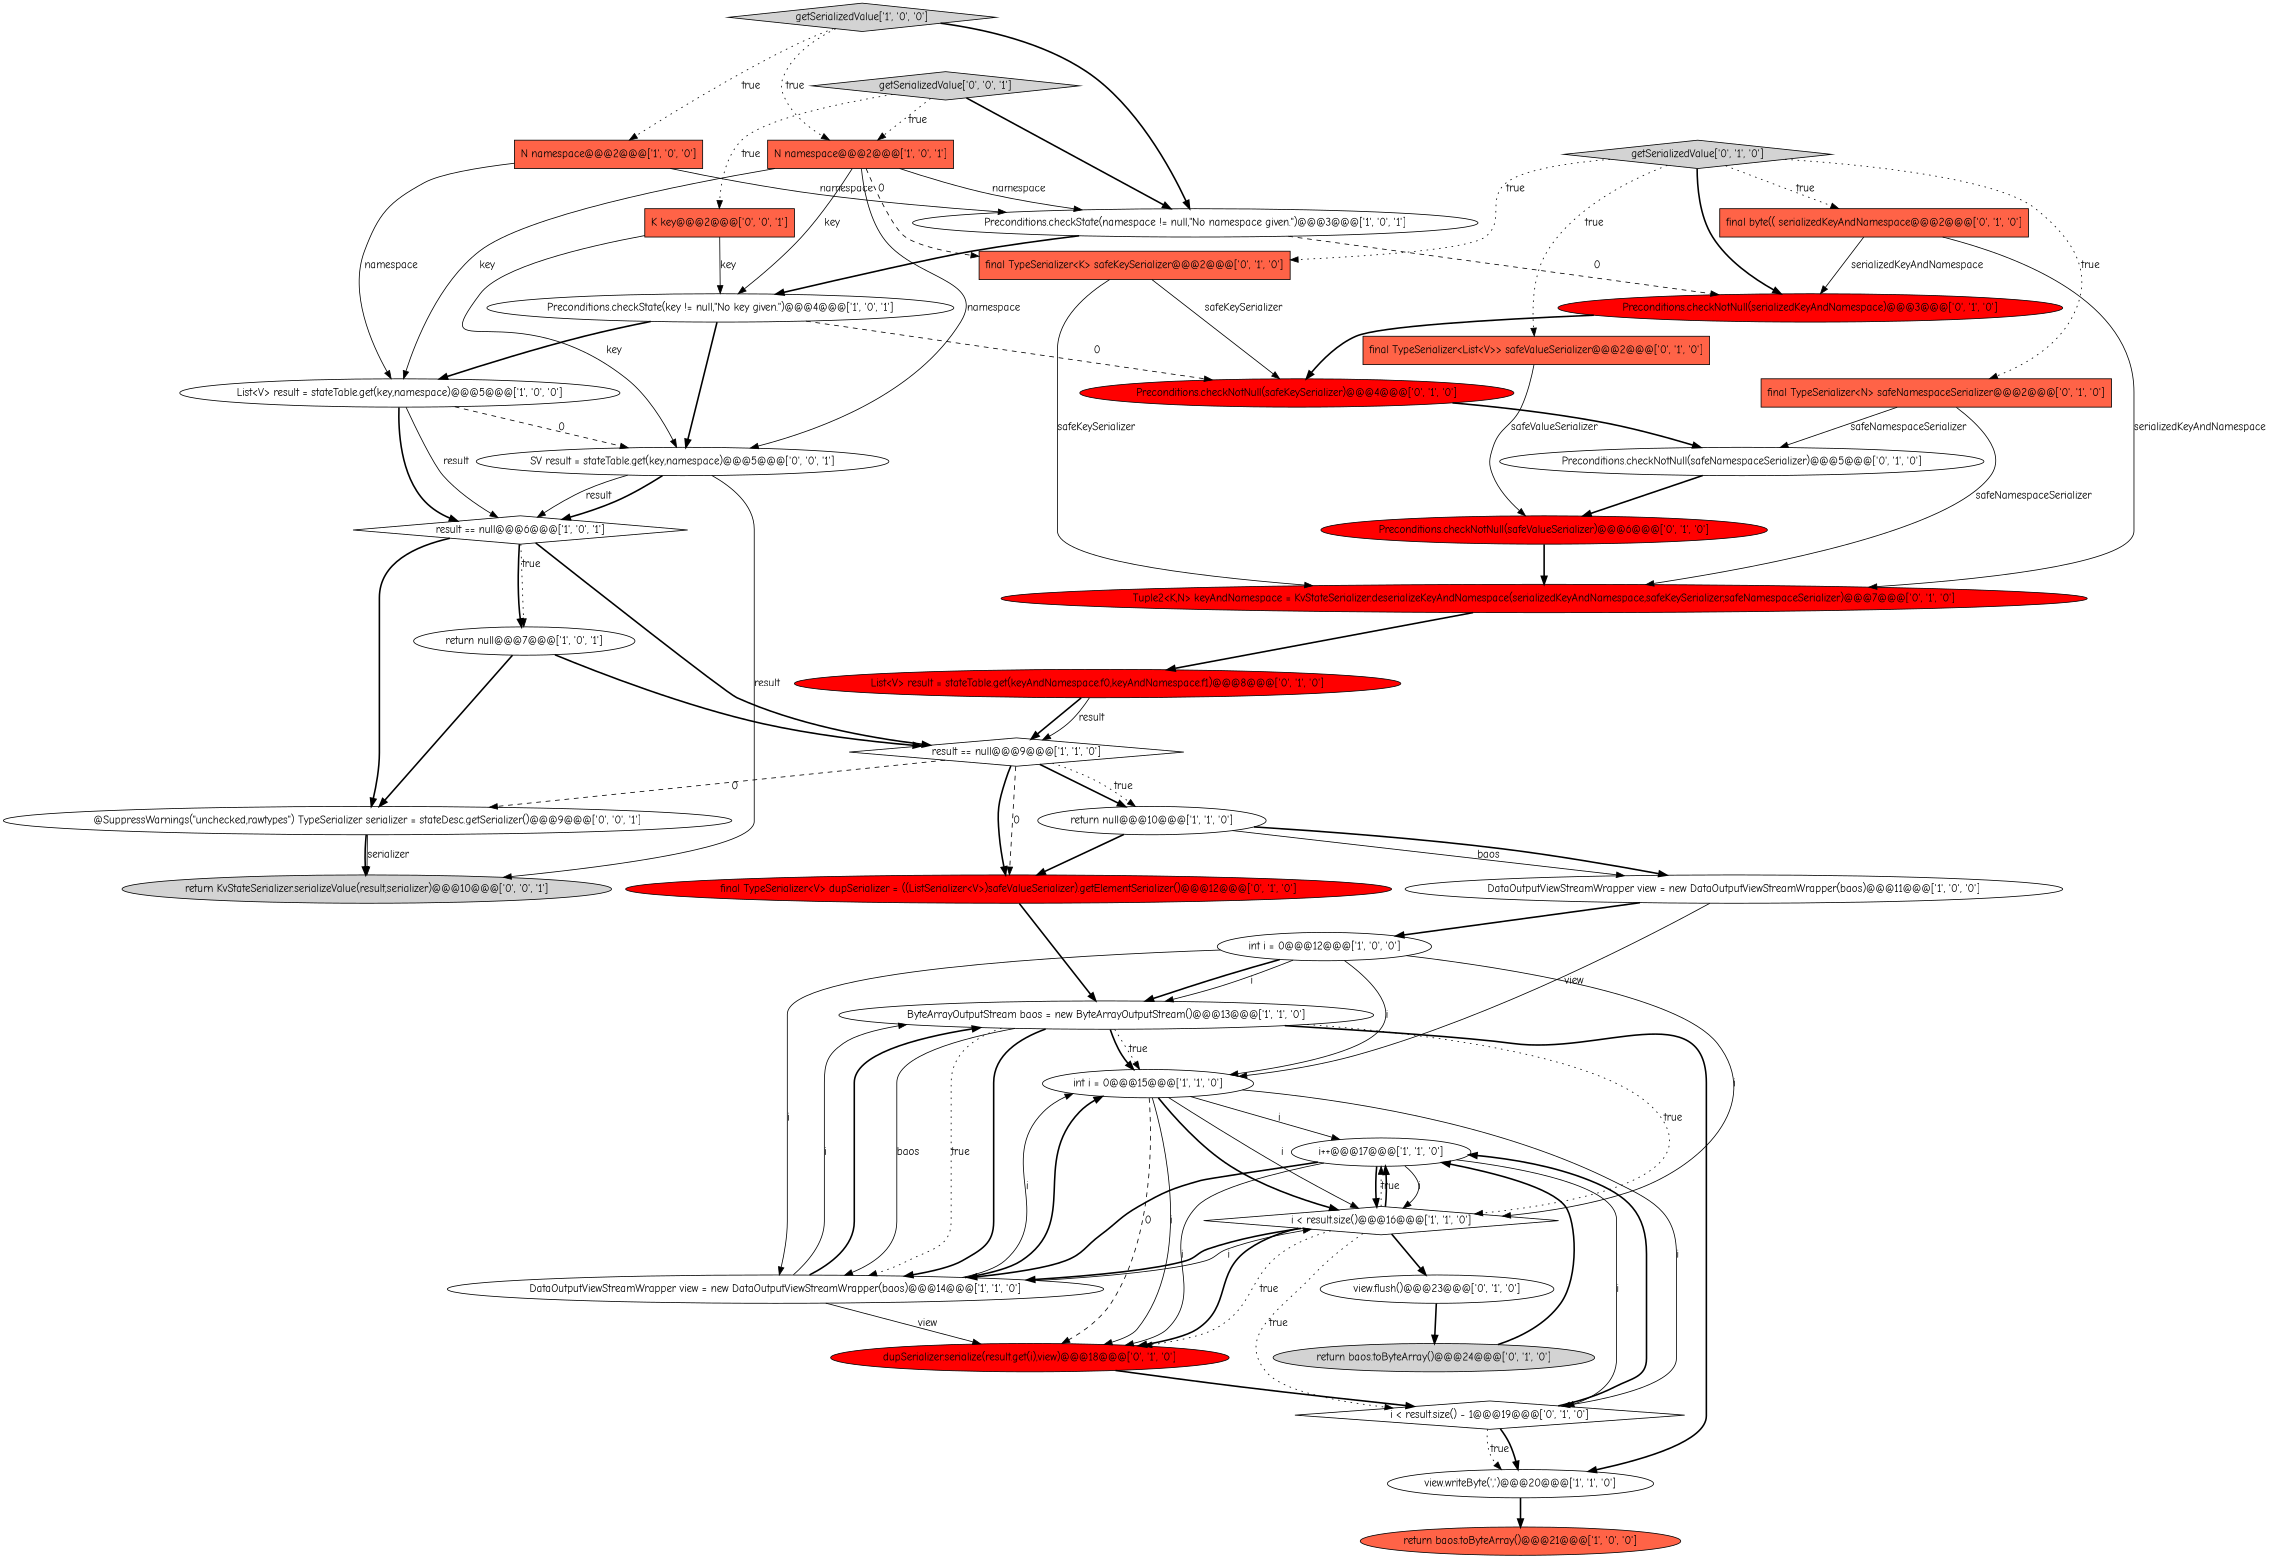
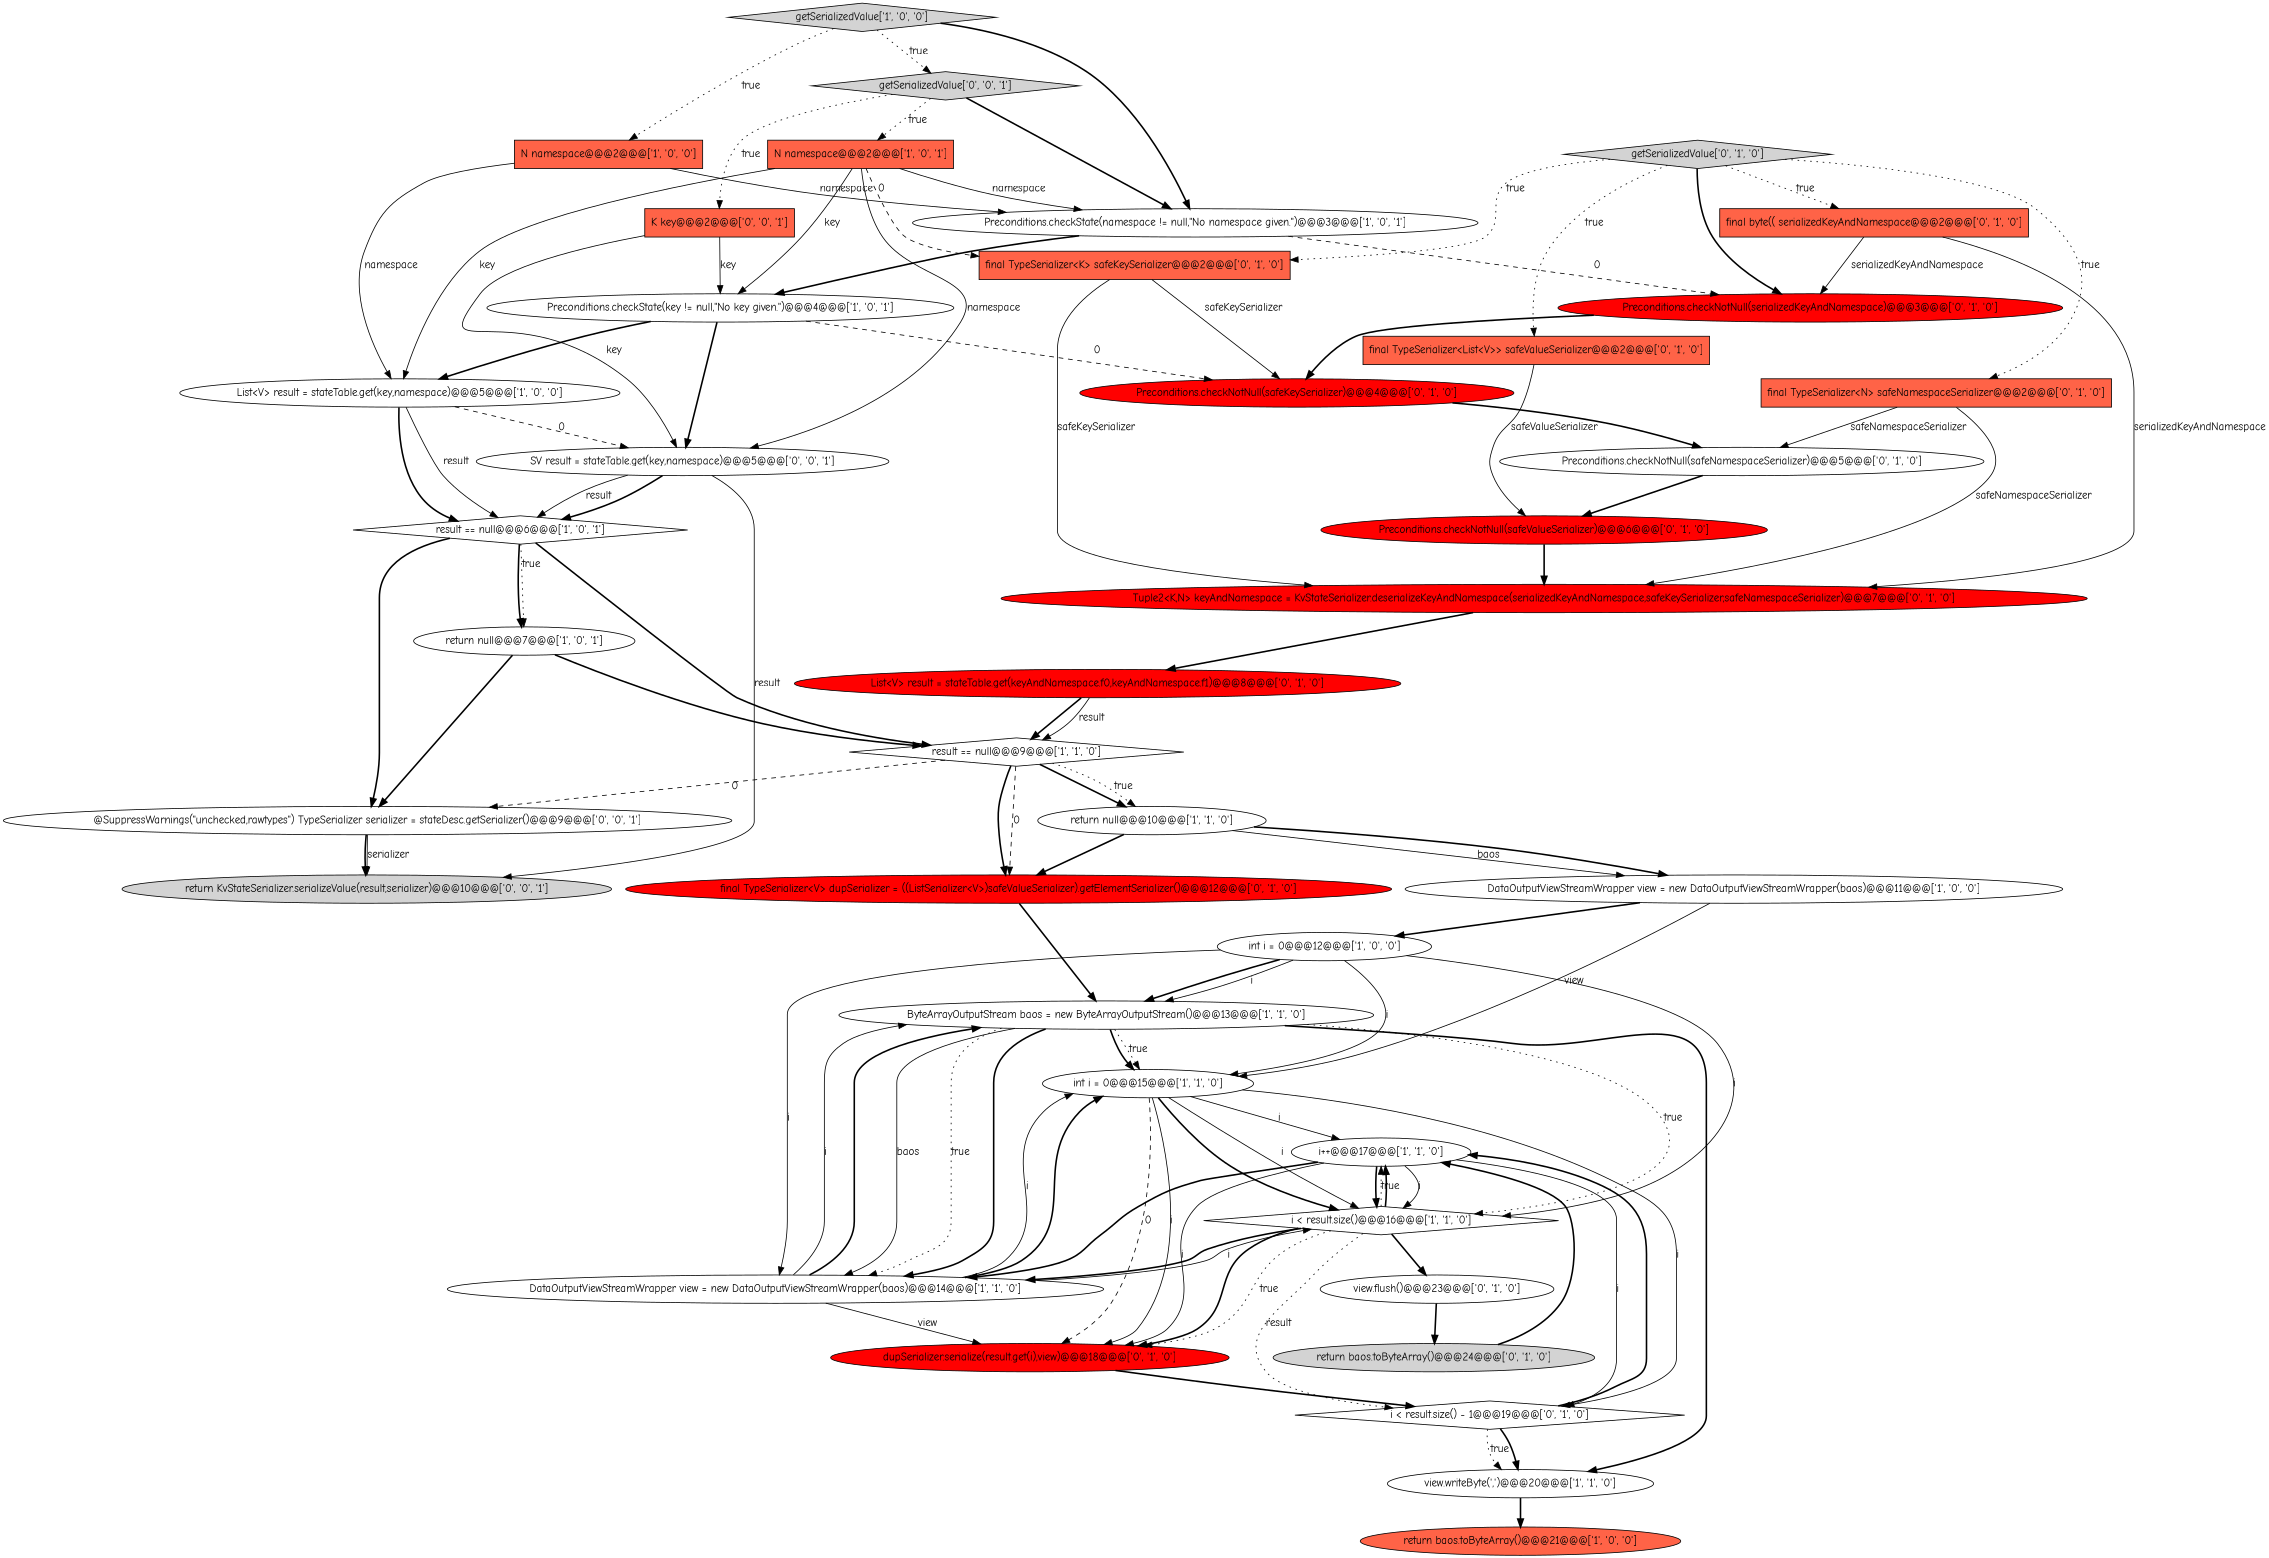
edge "getSerializedValue['1', '0', '0']" -> "N namespace@@@2@@@['1', '0', '1']": now "getSerializedValue['1', '0', '0']" -> "getSerializedValue['0', '0', '1']"
edge "i < result.size()@@@16@@@['1', '1', '0']" -> "i < result.size() - 1@@@19@@@['0', '1', '0']": label "true" -> "result"
